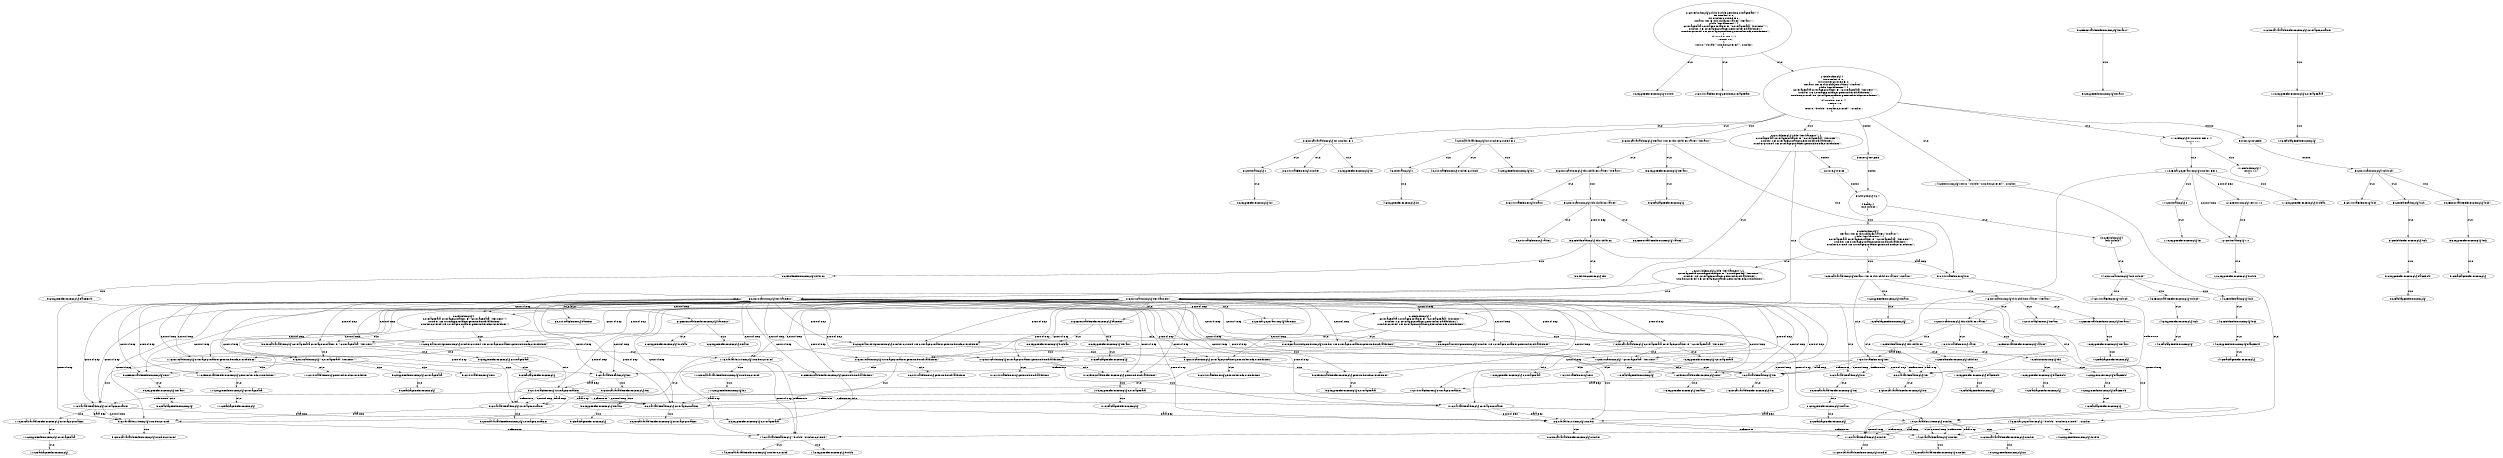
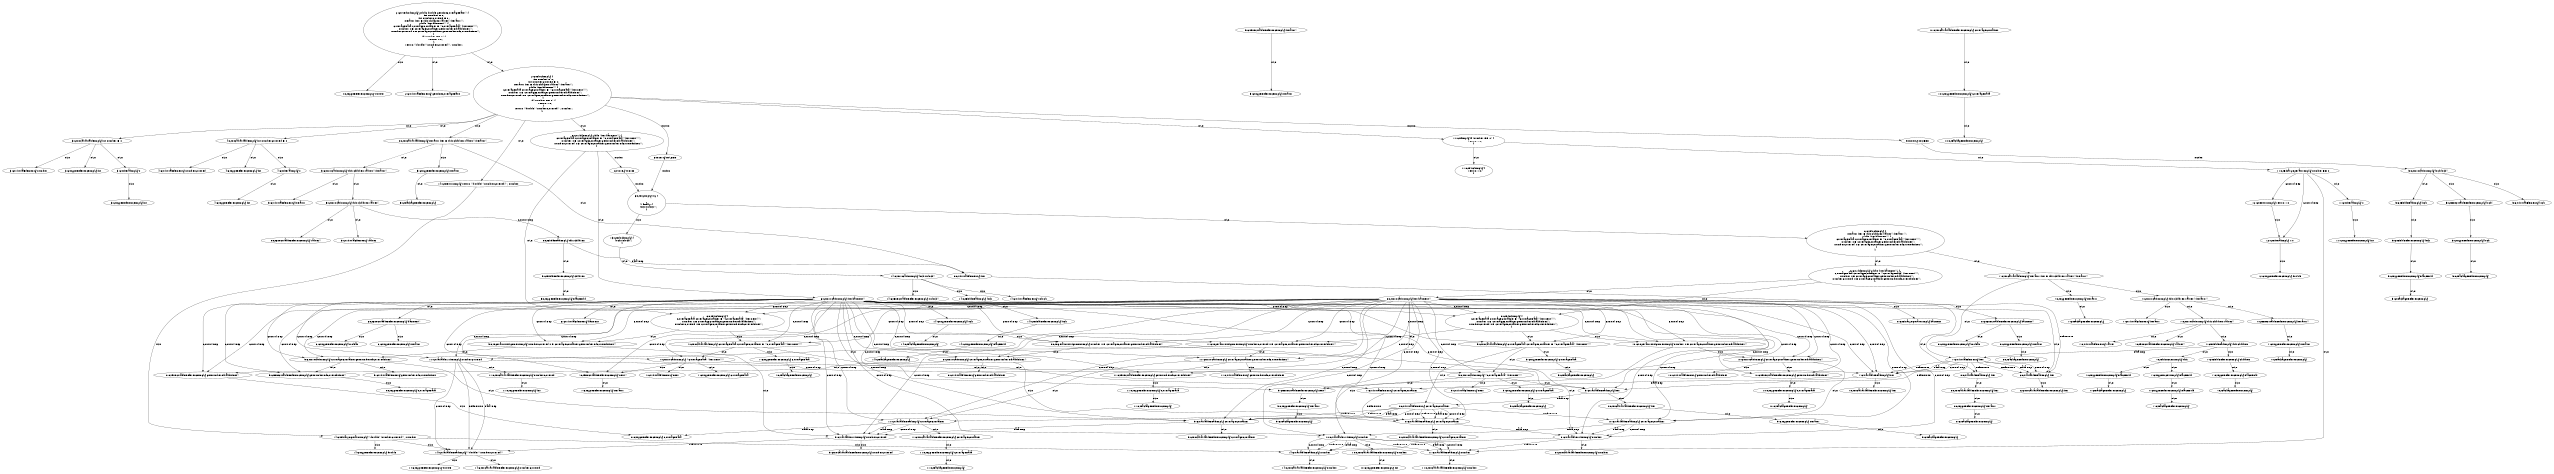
node "11:CtTypeReferenceImpl@boolean": removed
node "5:CtThisAccessImpl@this": removed
edge "6:CtInvocationImpl@iter.hasNext()" -> "9:CtInvocationImpl@((CoverageData) (iter.next()))": now "11:CtVariableWriteImpl@numberCovered" -> "9:CtInvocationImpl@((CoverageData) (iter.next()))"
